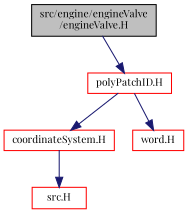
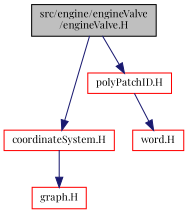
edge "polyPatchID.H" -> "coordinateSystem.H": now "src/engine/engineValve /engineValve.H" -> "coordinateSystem.H"
node "src.H": label "src.H" -> "graph.H"
